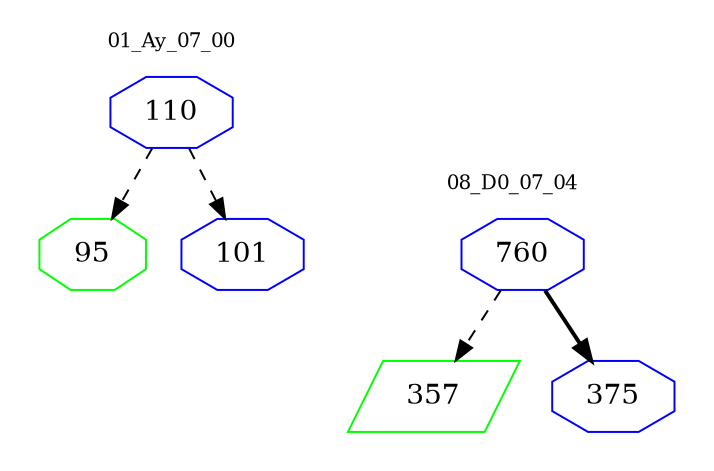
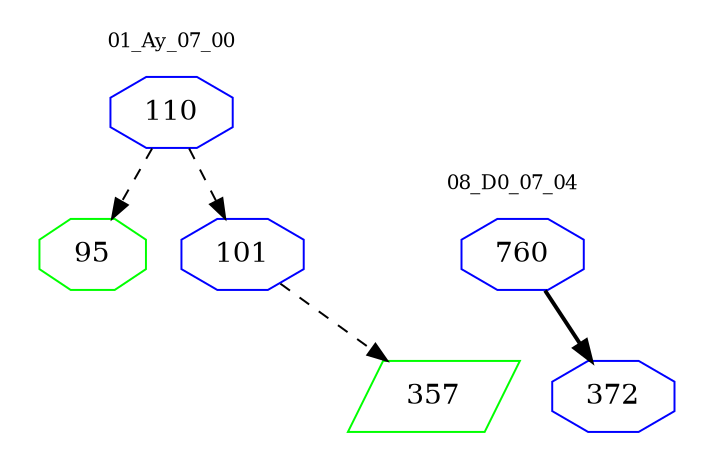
edge "760" -> "357": now "101" -> "357"
node "375": label "375" -> "372"
